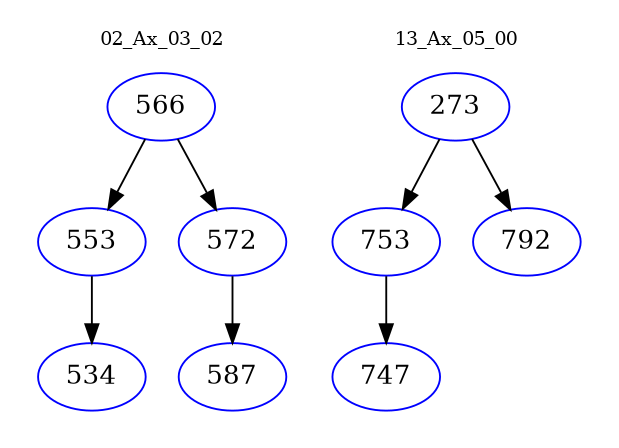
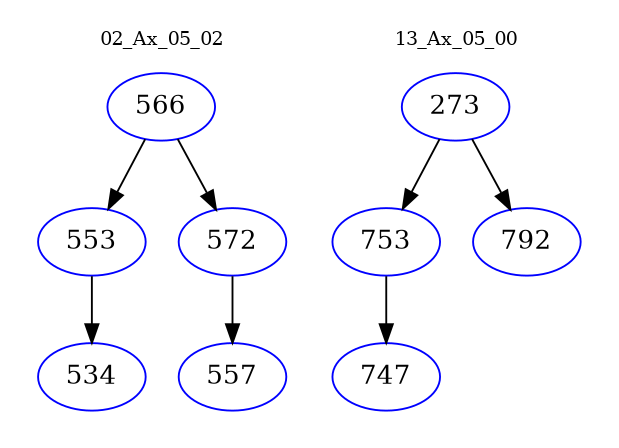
cluster "02_Ax_03_02": label "02_Ax_03_02" -> "02_Ax_05_02"
node "587": label "587" -> "557"
